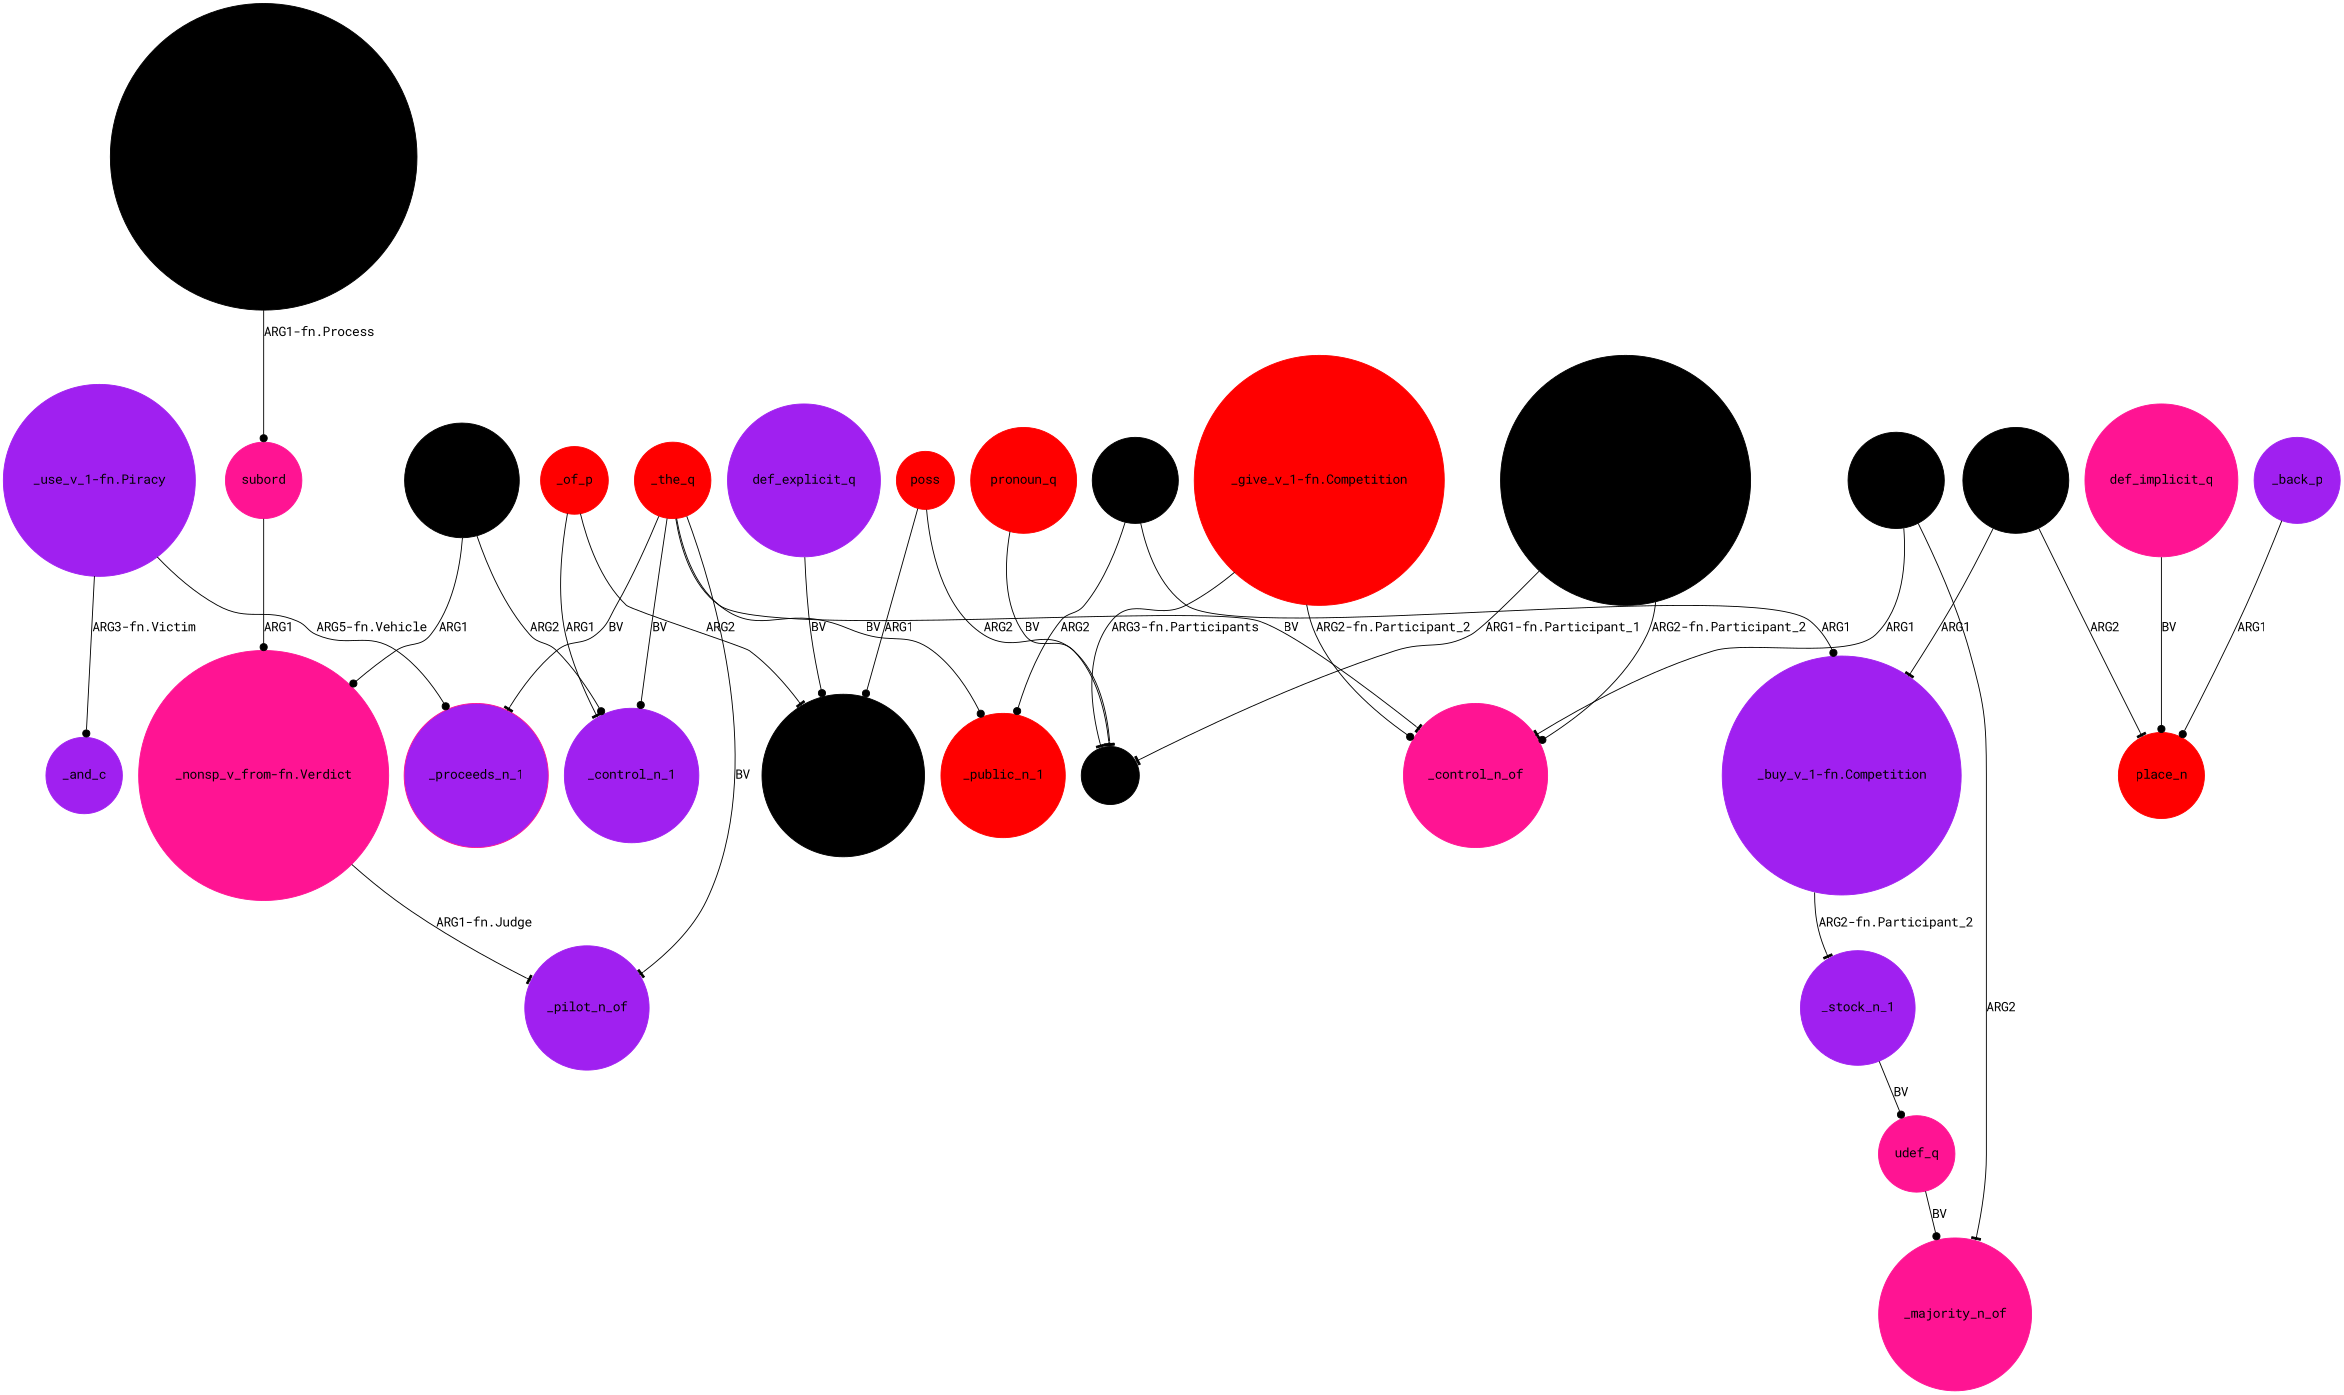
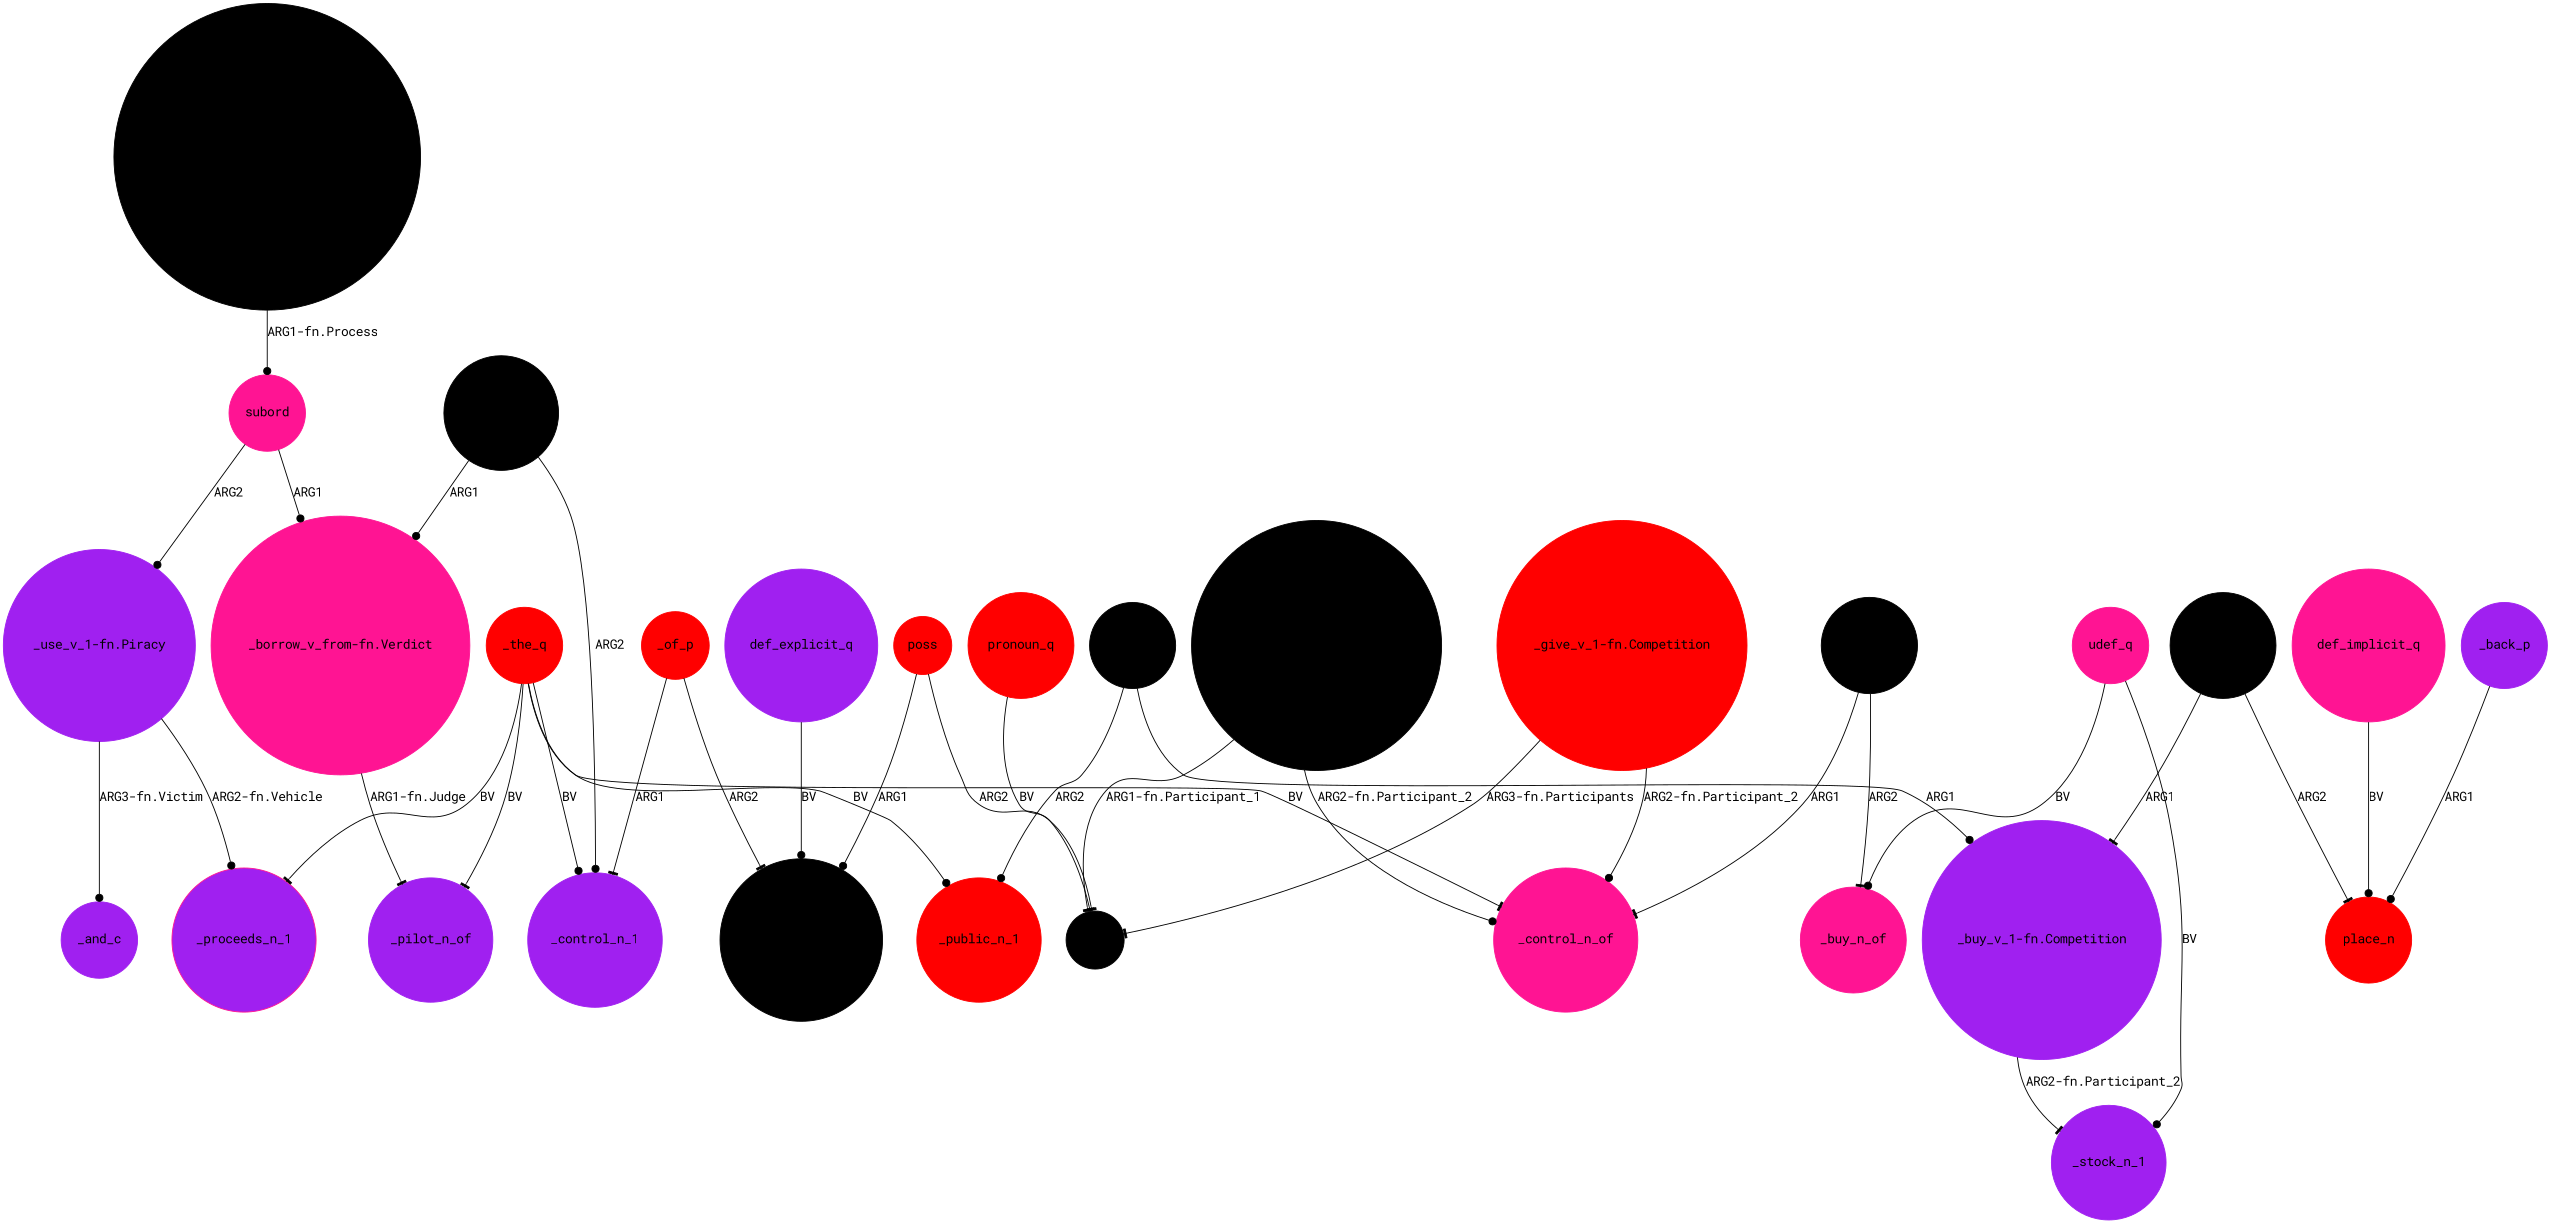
edge "subord" -> "_use_v_1-fn.Piracy": added, label "ARG2"
edge "_use_v_1-fn.Piracy" -> "_proceeds_n_1": label "ARG5-fn.Vehicle" -> "ARG2-fn.Vehicle"
node "_nonsp_v_from-fn.Verdict": label "_nonsp_v_from-fn.Verdict" -> "_borrow_v_from-fn.Verdict"
edge "_stock_n_1" -> "udef_q": reversed
node "_majority_n_of": label "_majority_n_of" -> "_buy_n_of"
